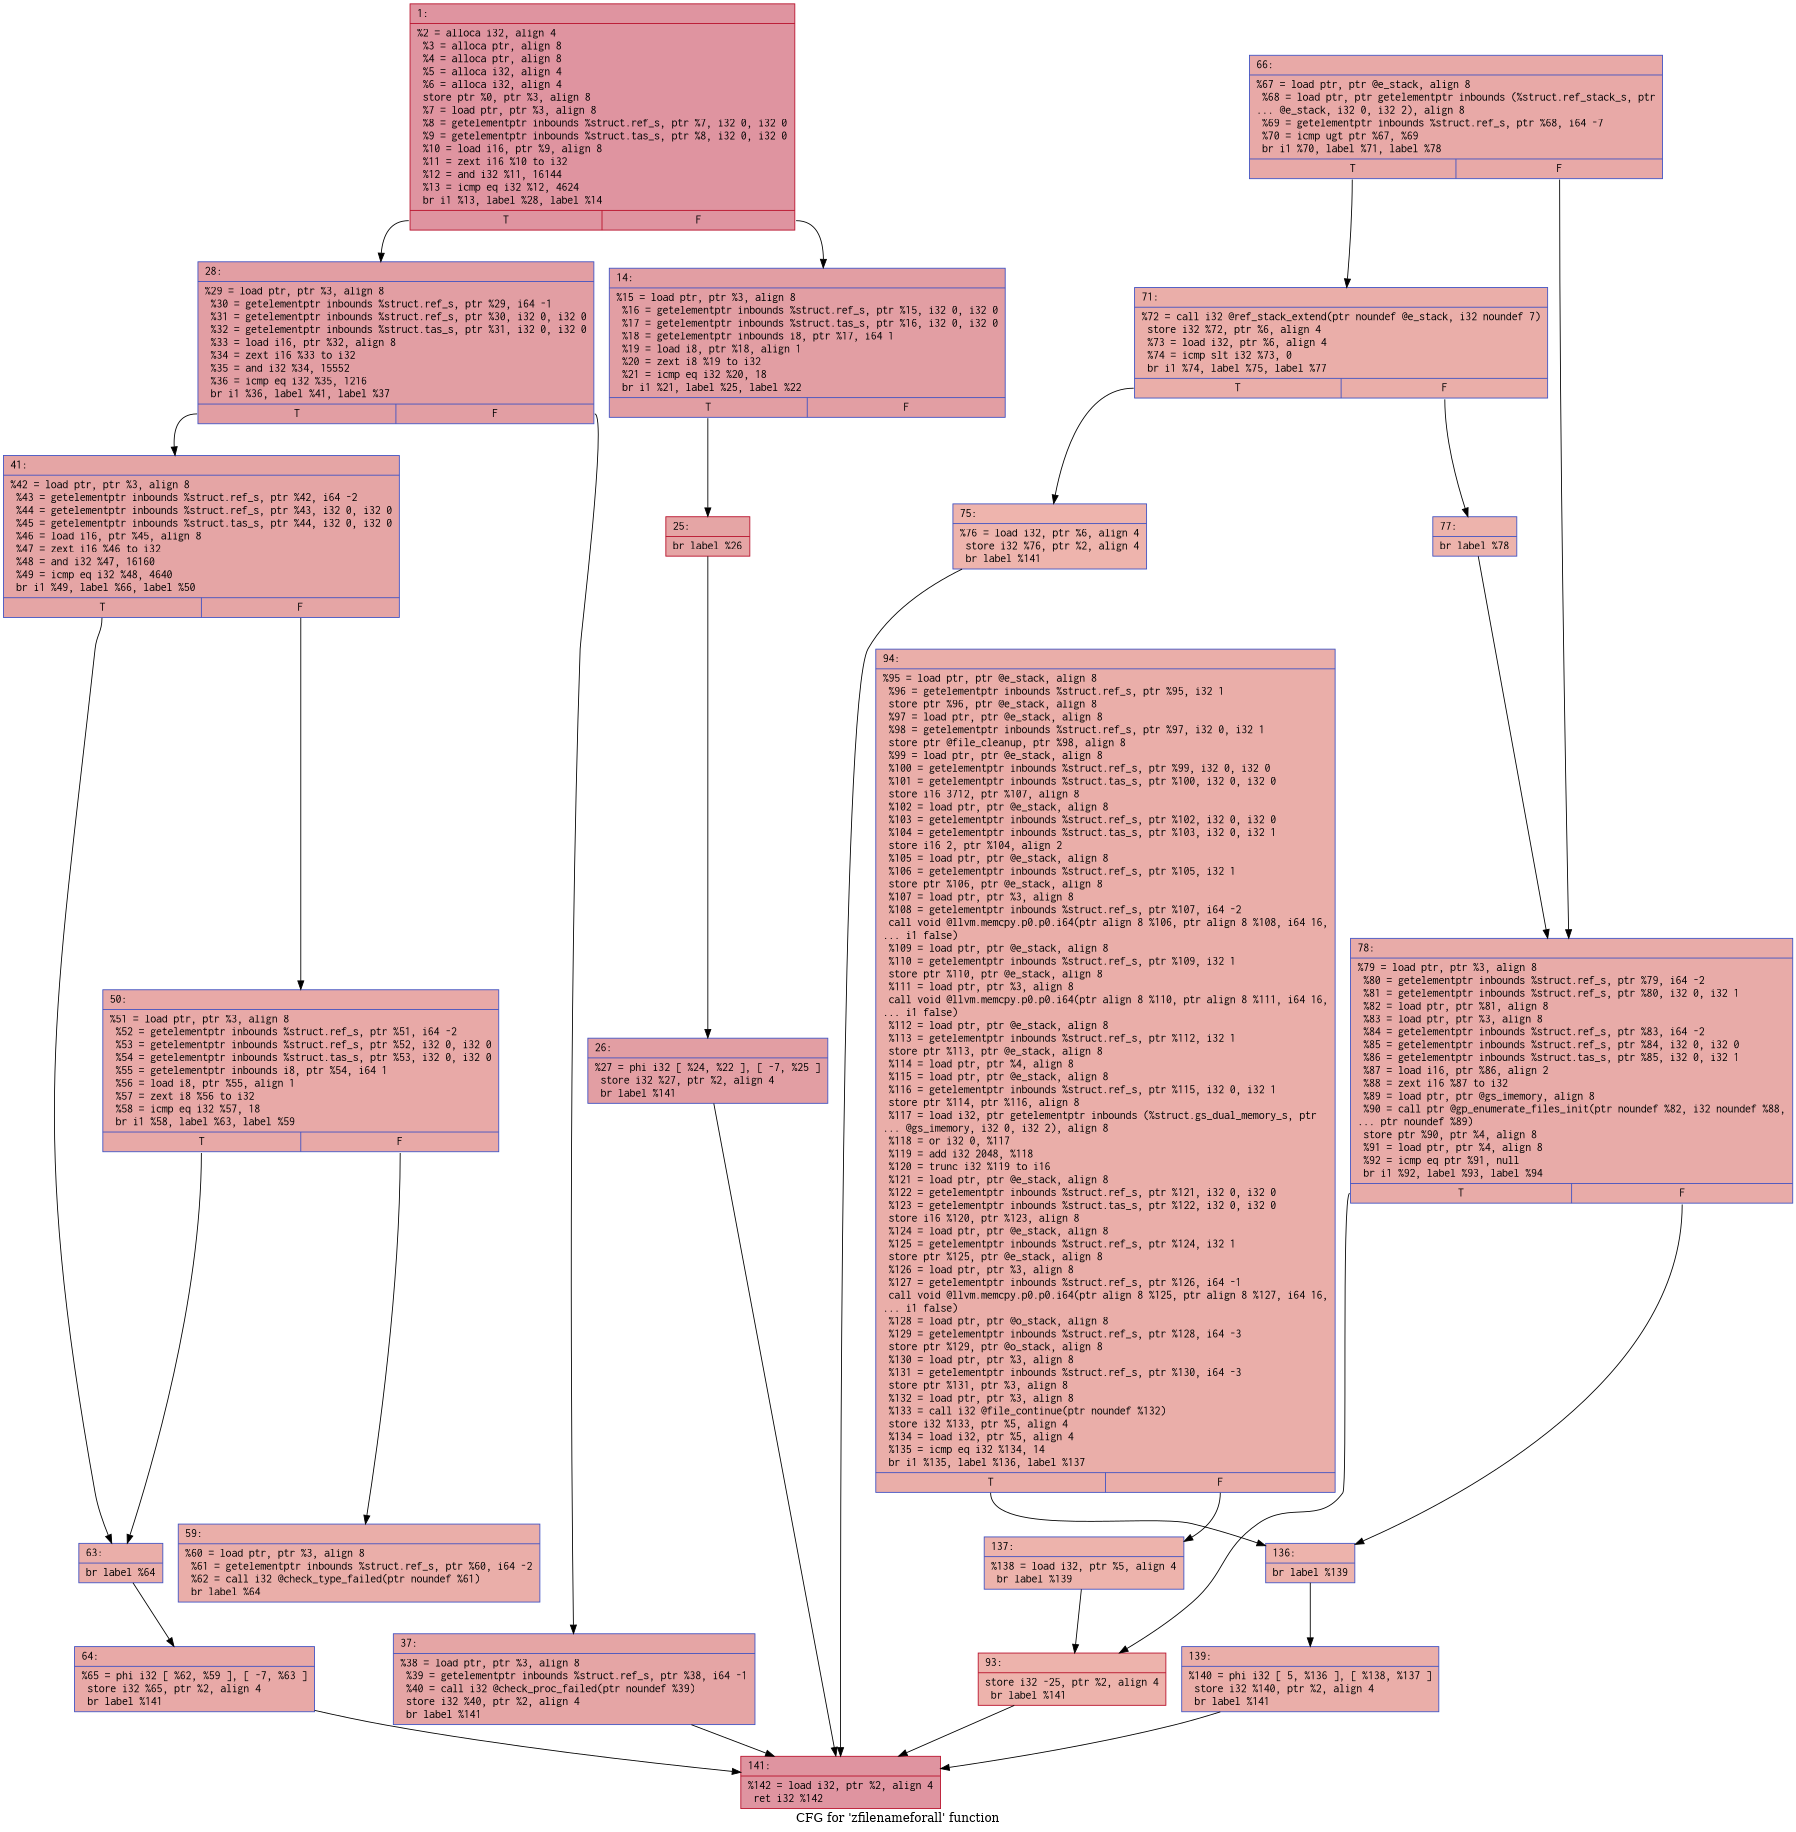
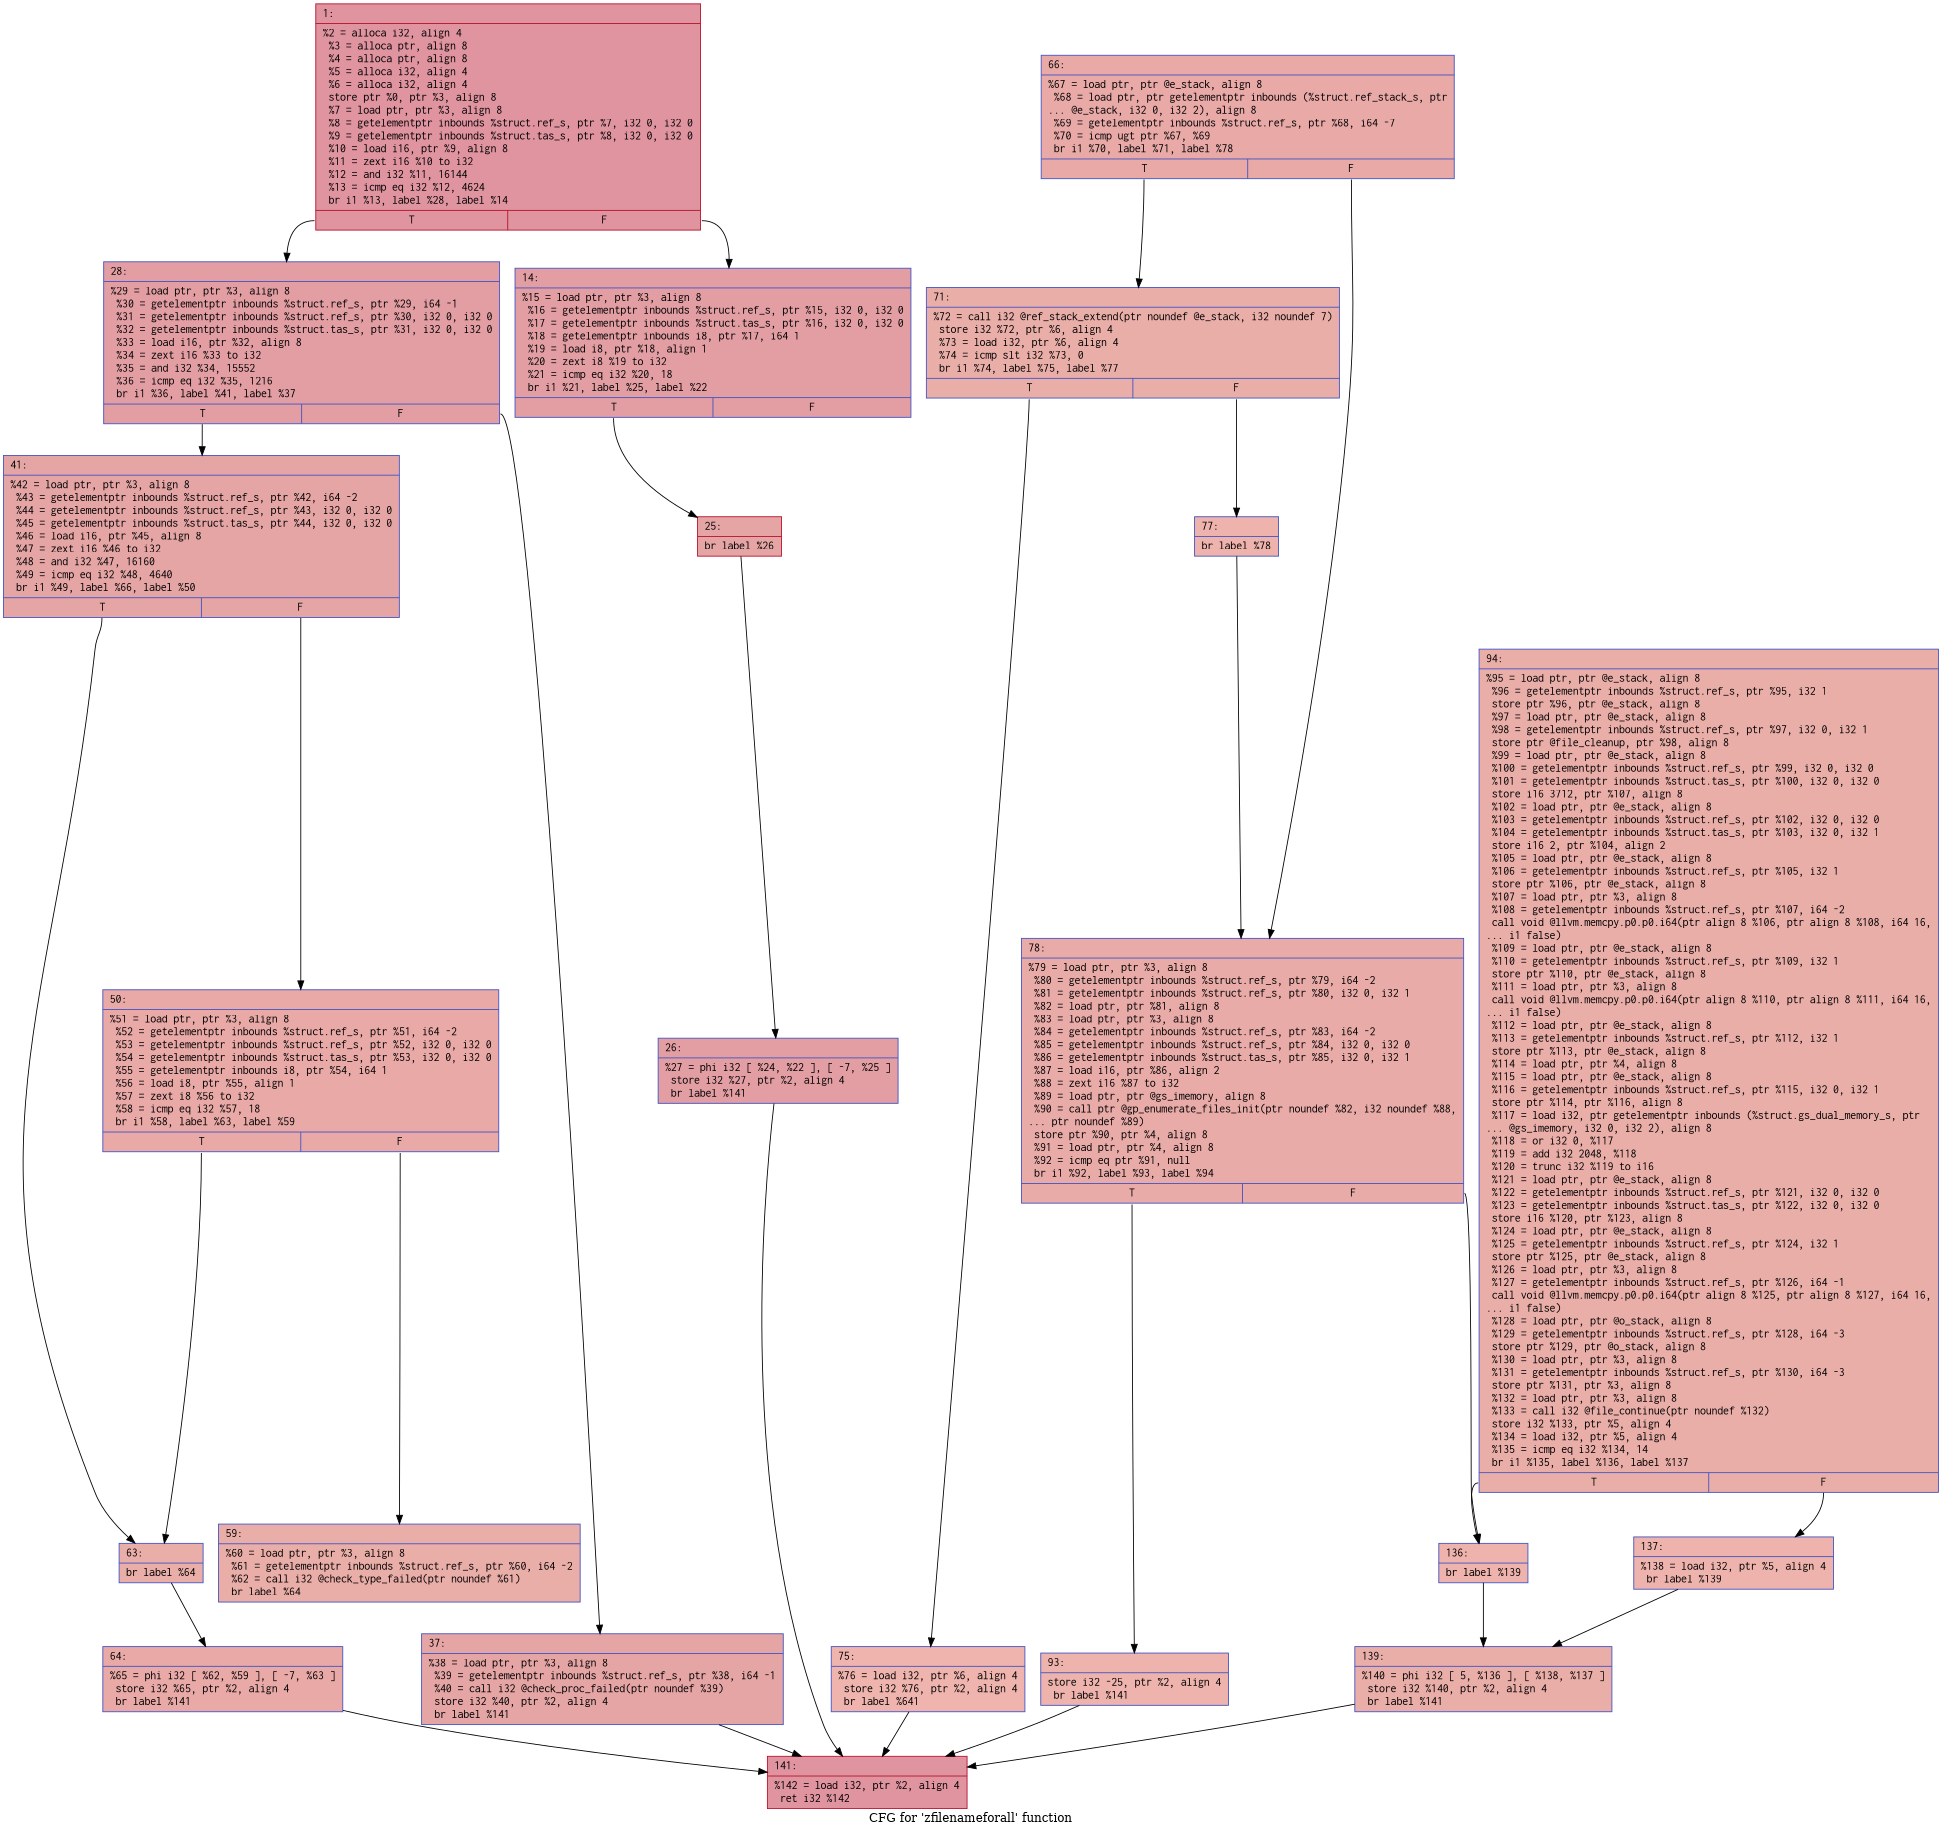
node "75:": text "br label %141" -> "br label %641"
edge "137:" -> "93:": now "137:" -> "139:"
node "93:": color #b70d28ff -> #3d50c3ff
